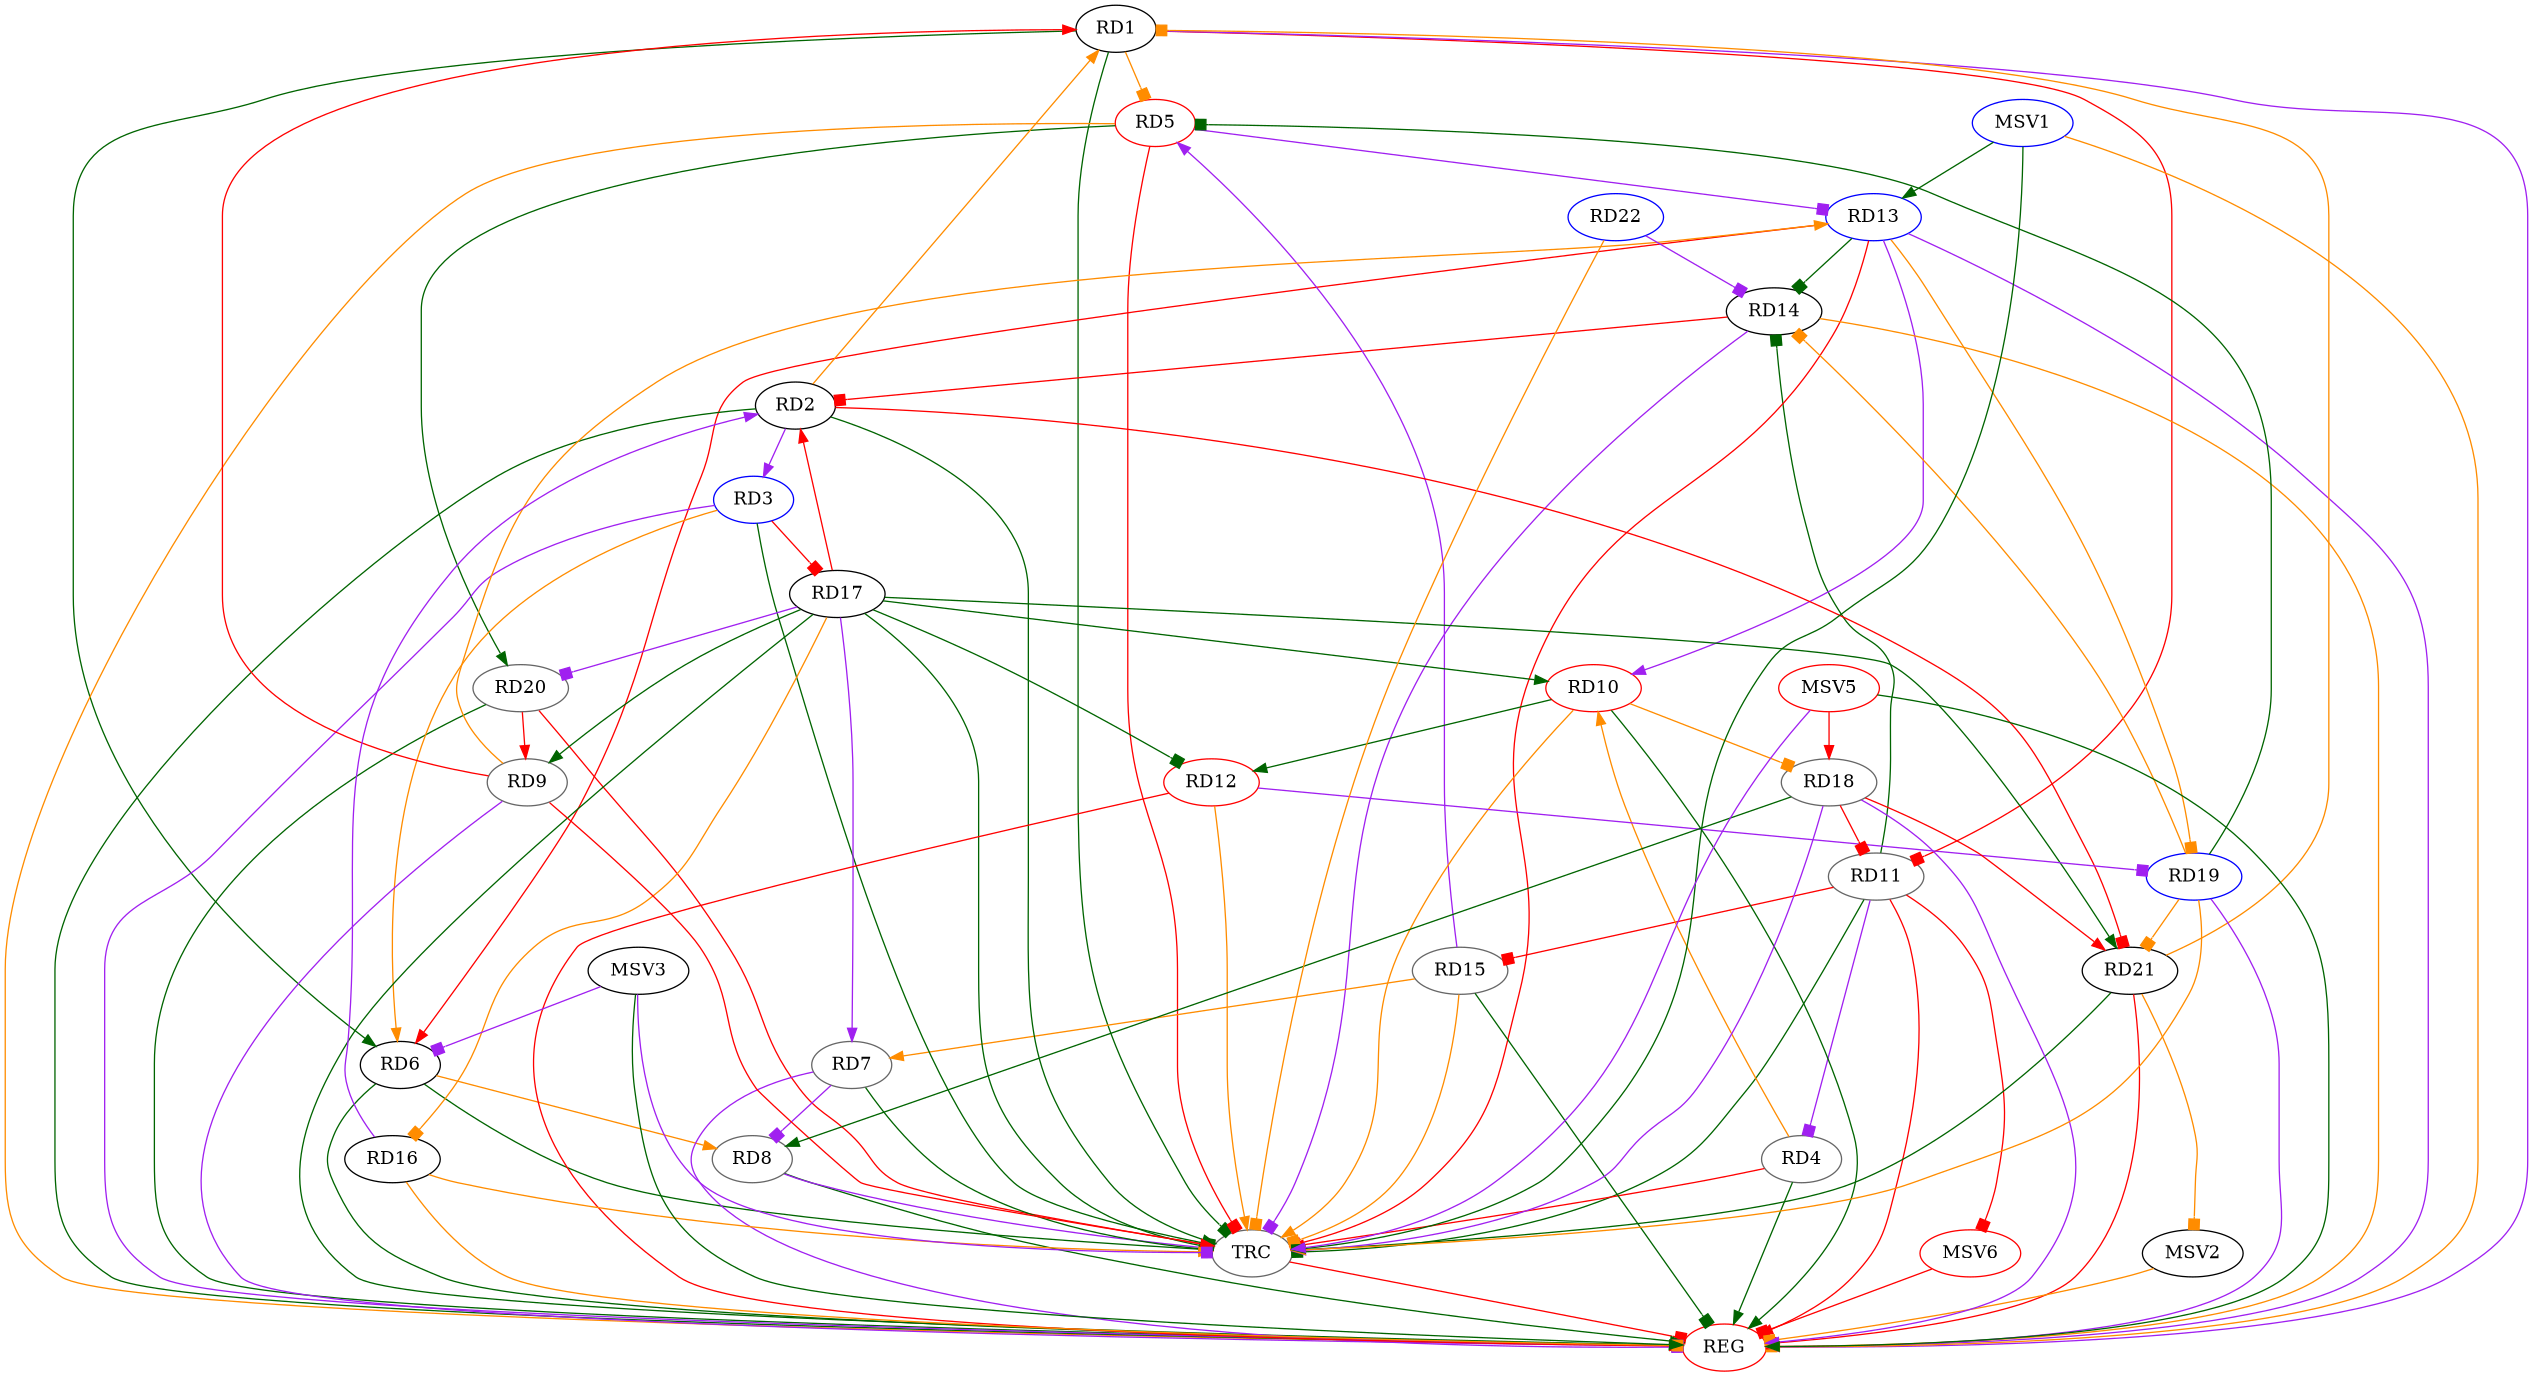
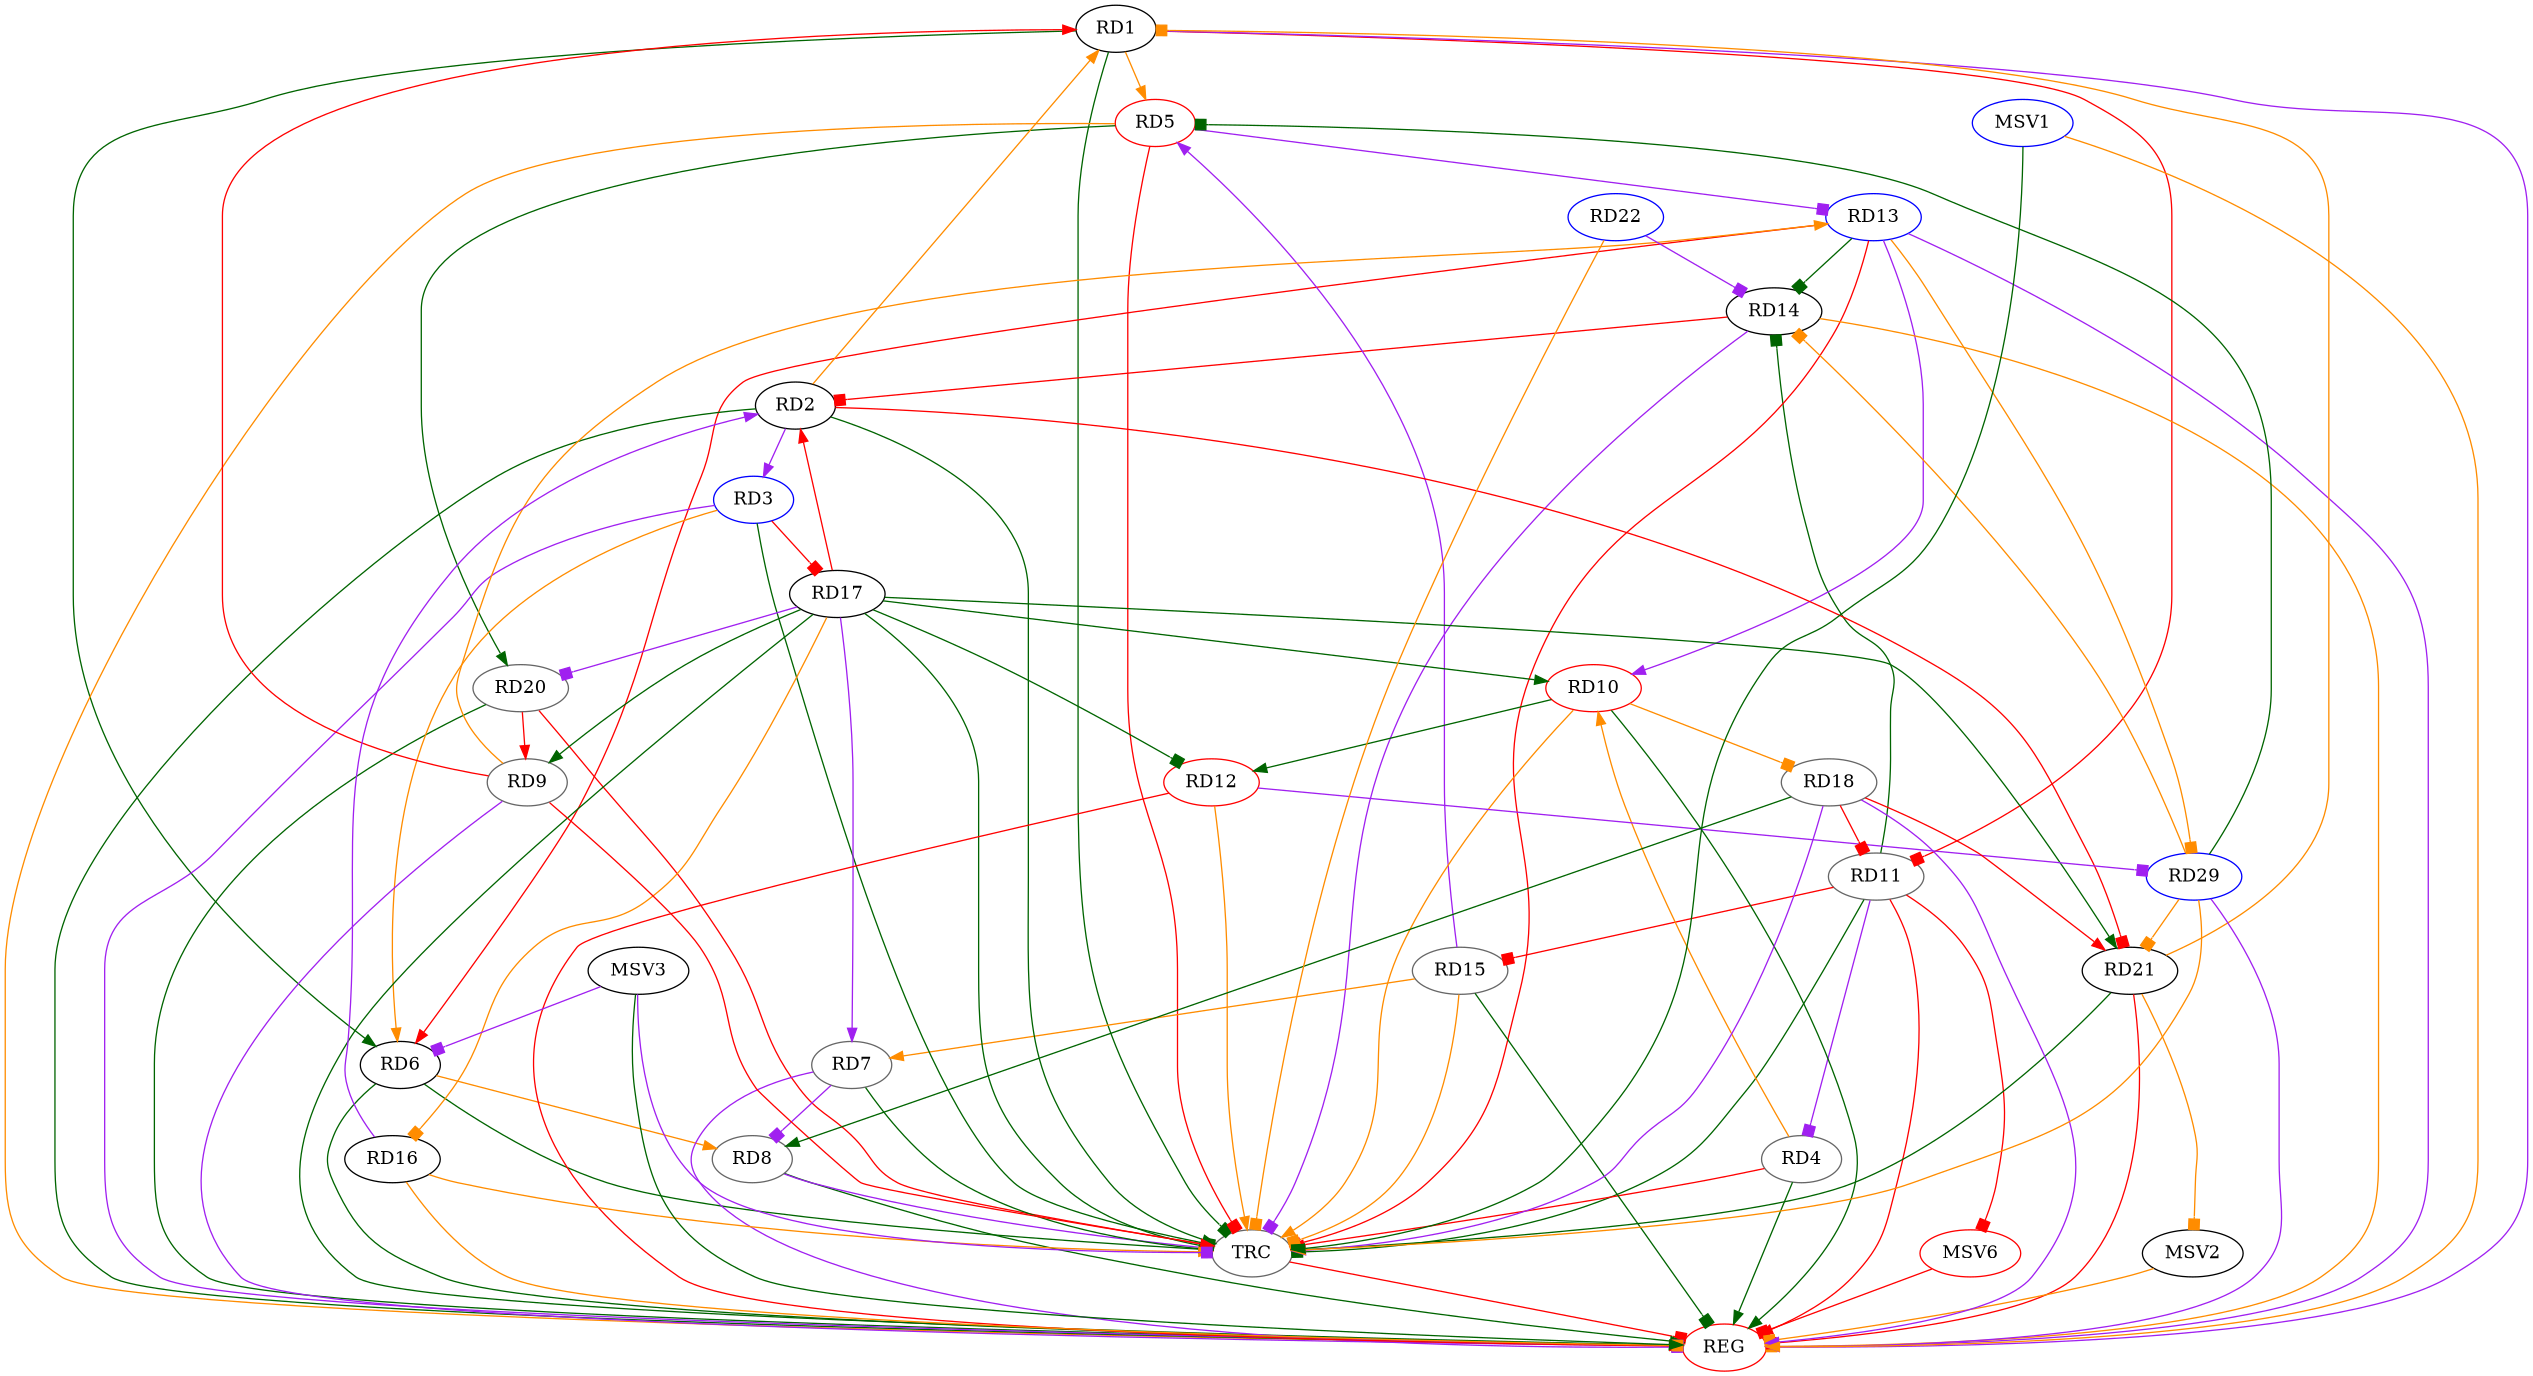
edge "RD1" -> "RD5": arrowhead box -> normal
edge "MSV1" -> "RD13": removed
node "MSV5": removed
node "RD19": label "RD19" -> "RD29"
